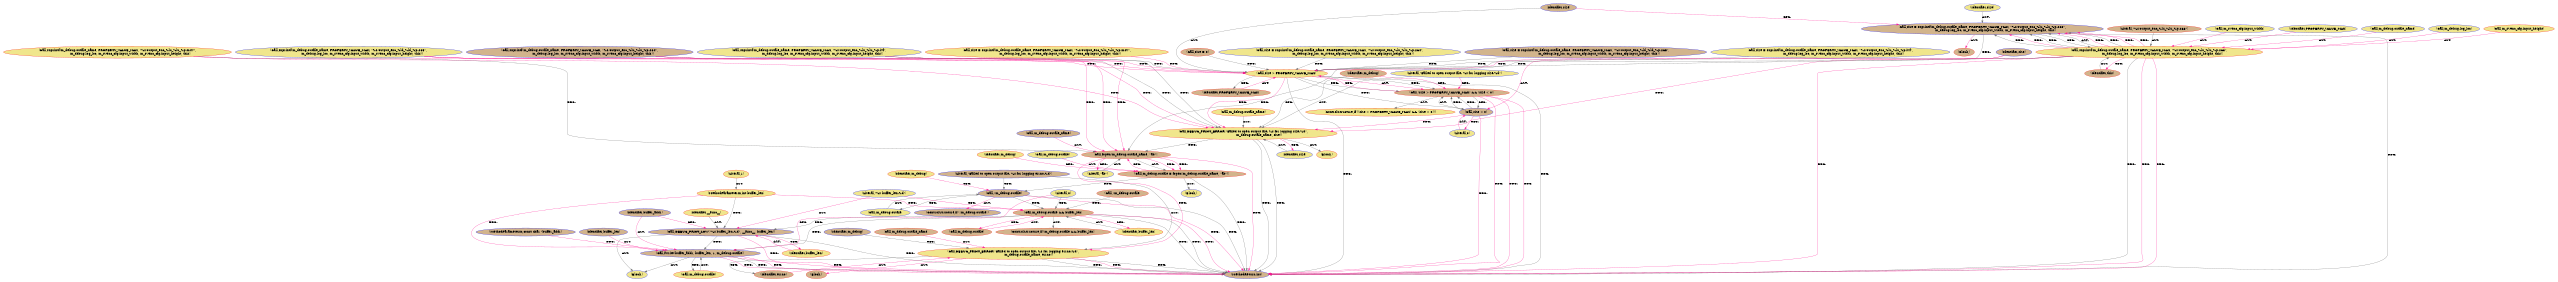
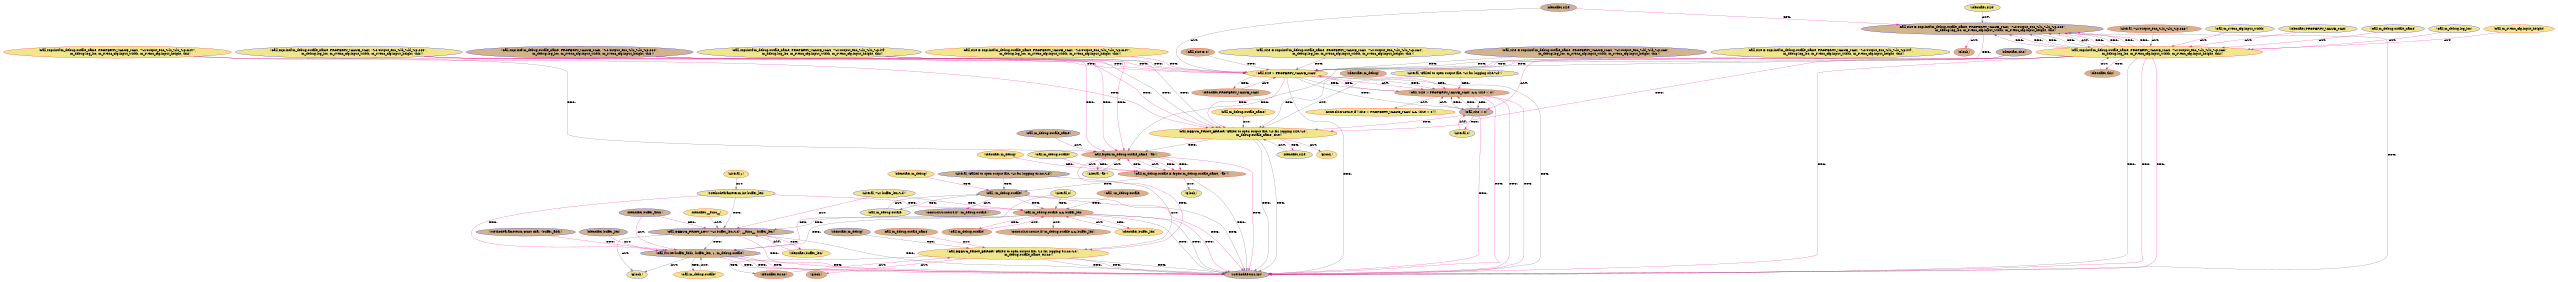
node "(MethodParameterIn,int buffer_len)": color red -> blue
